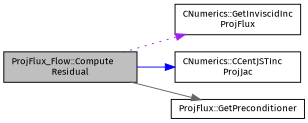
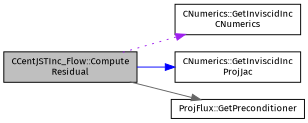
node "CNumerics::GetInviscidInc ProjFlux": label "CNumerics::GetInviscidInc ProjFlux" -> "CNumerics::GetInviscidInc CNumerics"
node "ProjFlux_Flow::Compute Residual": label "ProjFlux_Flow::Compute Residual" -> "CCentJSTInc_Flow::Compute Residual"
node "CNumerics::CCentJSTInc ProjJac": label "CNumerics::CCentJSTInc ProjJac" -> "CNumerics::GetInviscidInc ProjJac"
